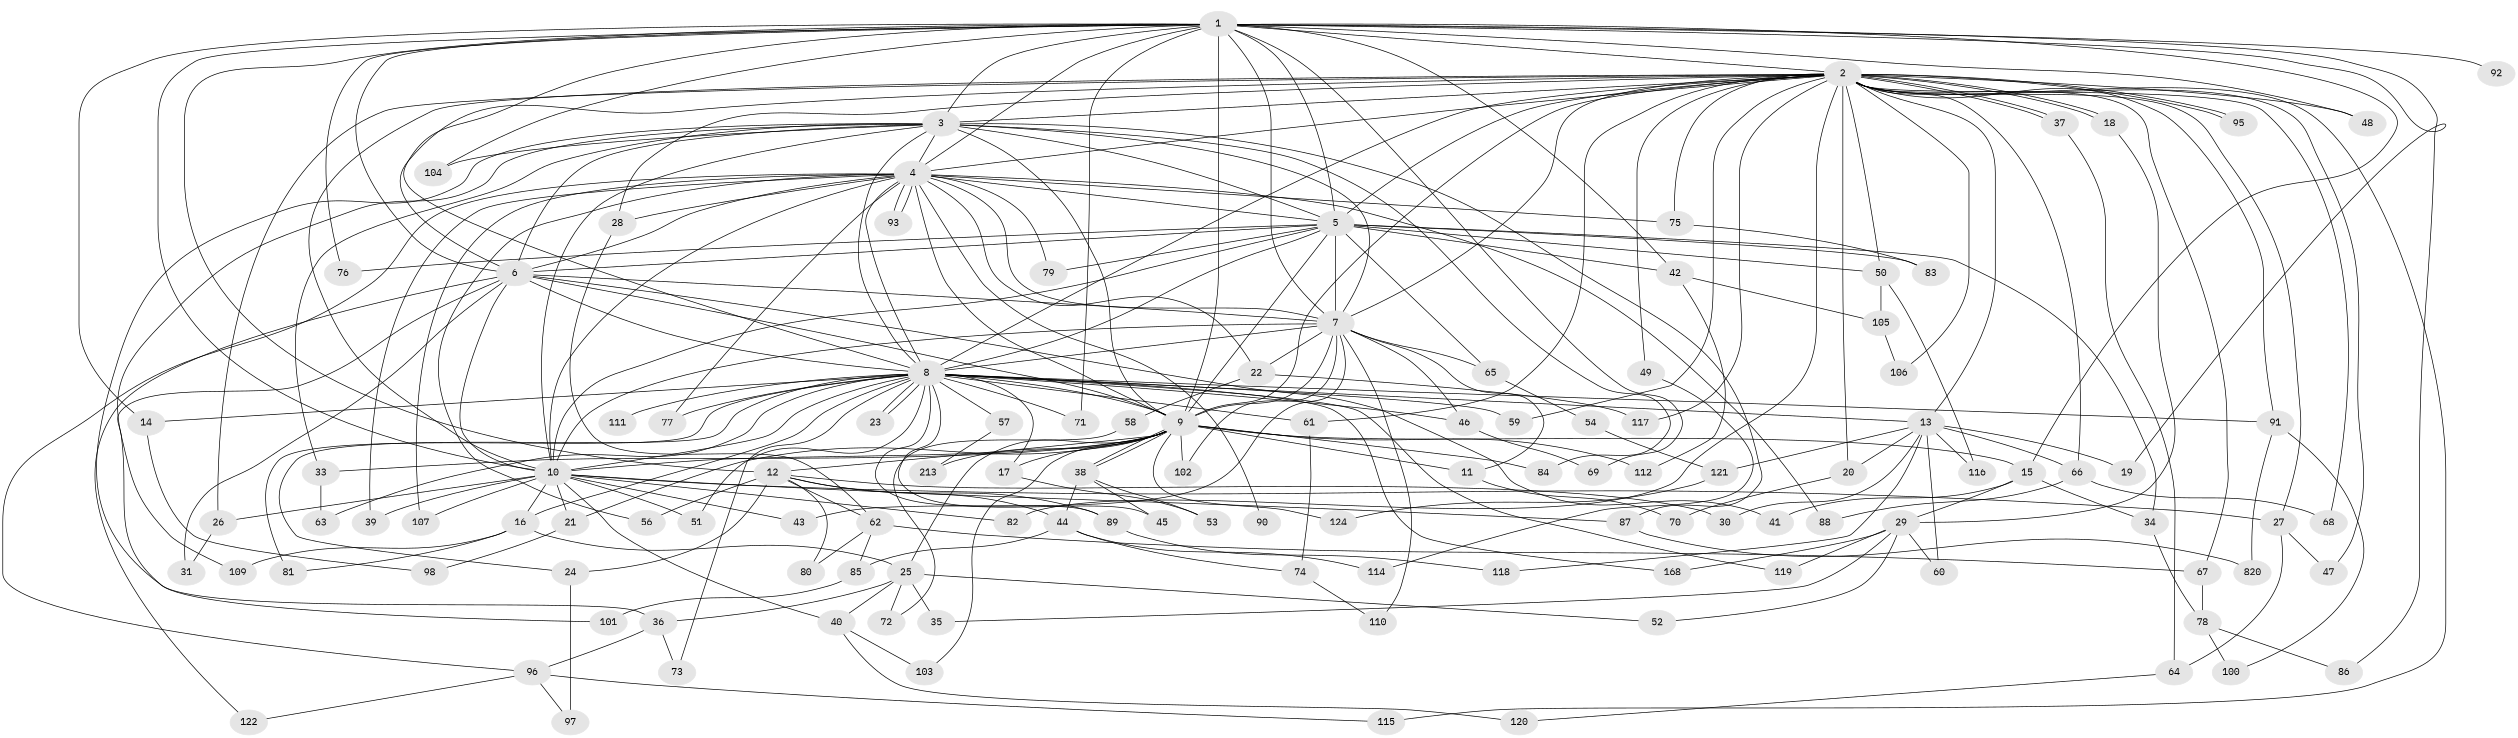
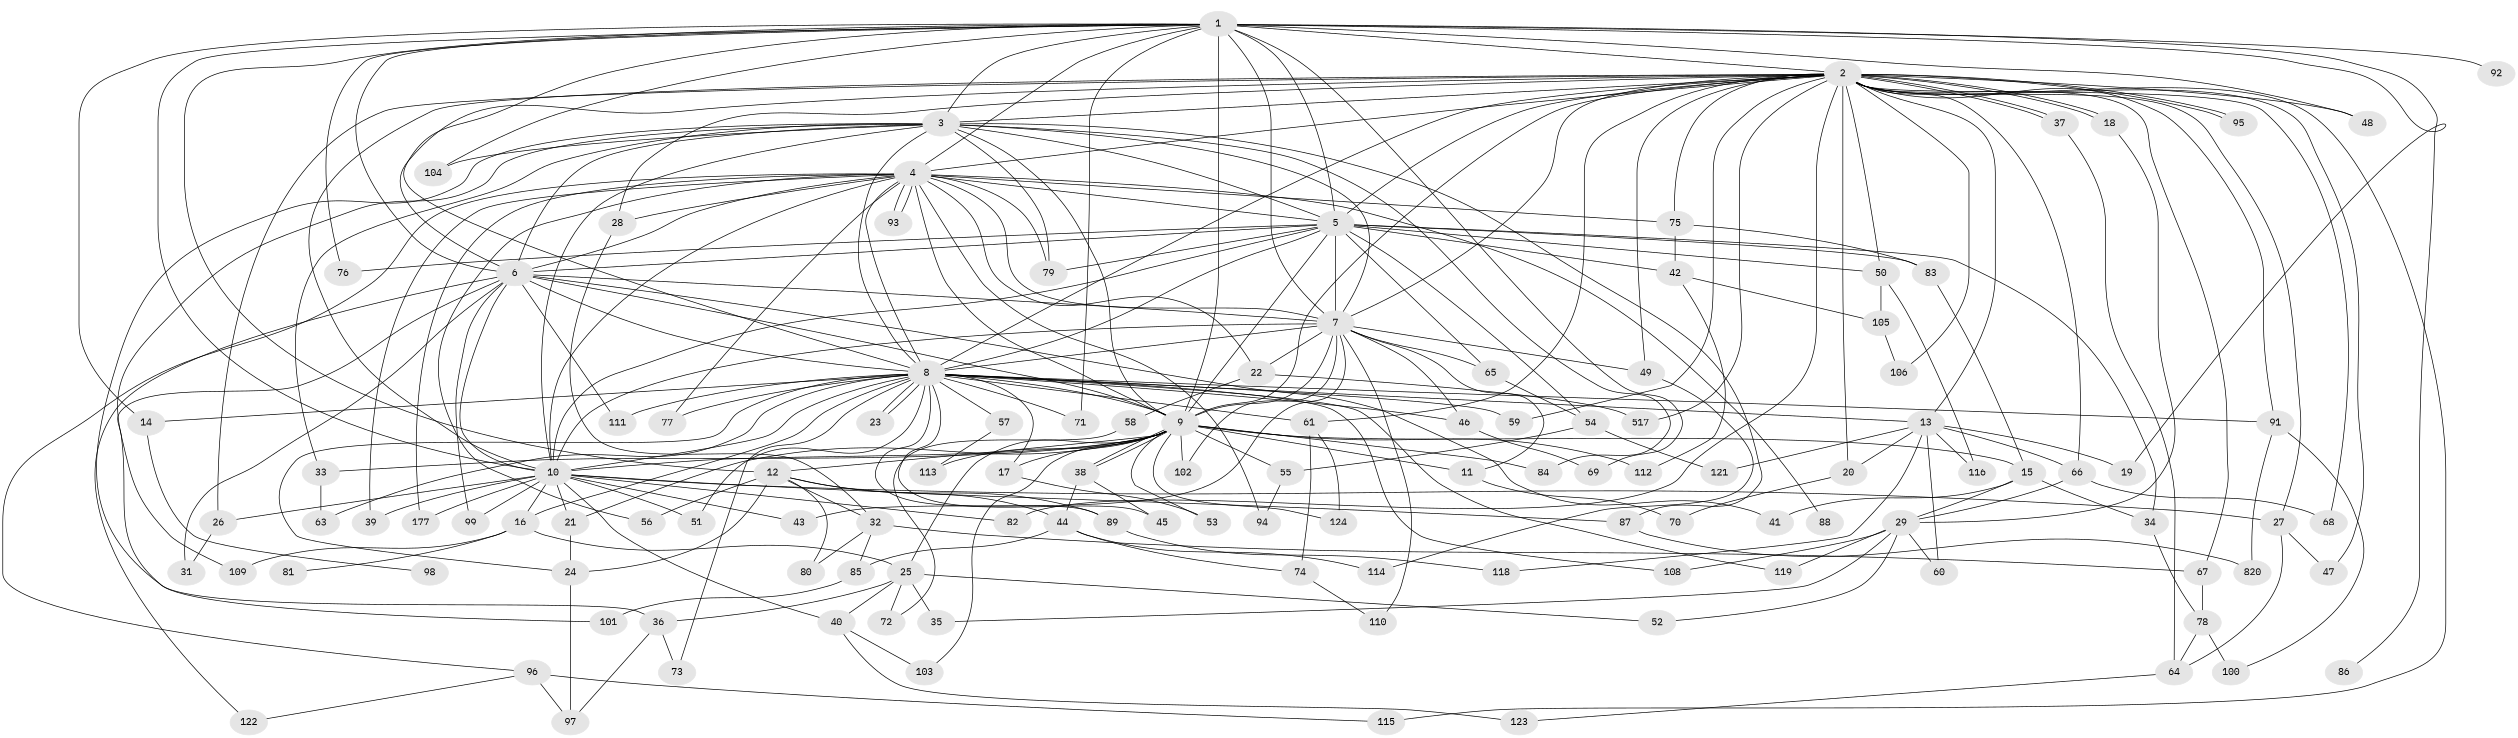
edge "1" -- "15": now "83" -- "15"
edge "1" -- "42": now "75" -- "42"
edge "3" -- "4": now "3" -- "79"
edge "5" -- "54": added
edge "6" -- "111": added
edge "7" -- "49": added
node "117": label "117" -> "517"
edge "8" -- "81": removed
node "213": label "213" -> "113"
node "55": added
edge "38" -- "53": now "9" -- "53"
edge "121" -- "124": now "61" -- "124"
edge "66" -- "88": now "66" -- "29"
node "107": label "107" -> "177"
node "99": added
node "62": label "62" -> "32"
node "90": label "90" -> "94"
node "30": removed
edge "21" -- "98": now "21" -- "24"
node "168": label "168" -> "108"
edge "78" -- "86": now "78" -- "64"
edge "36" -- "96": now "36" -- "97"
node "120": label "120" -> "123"
